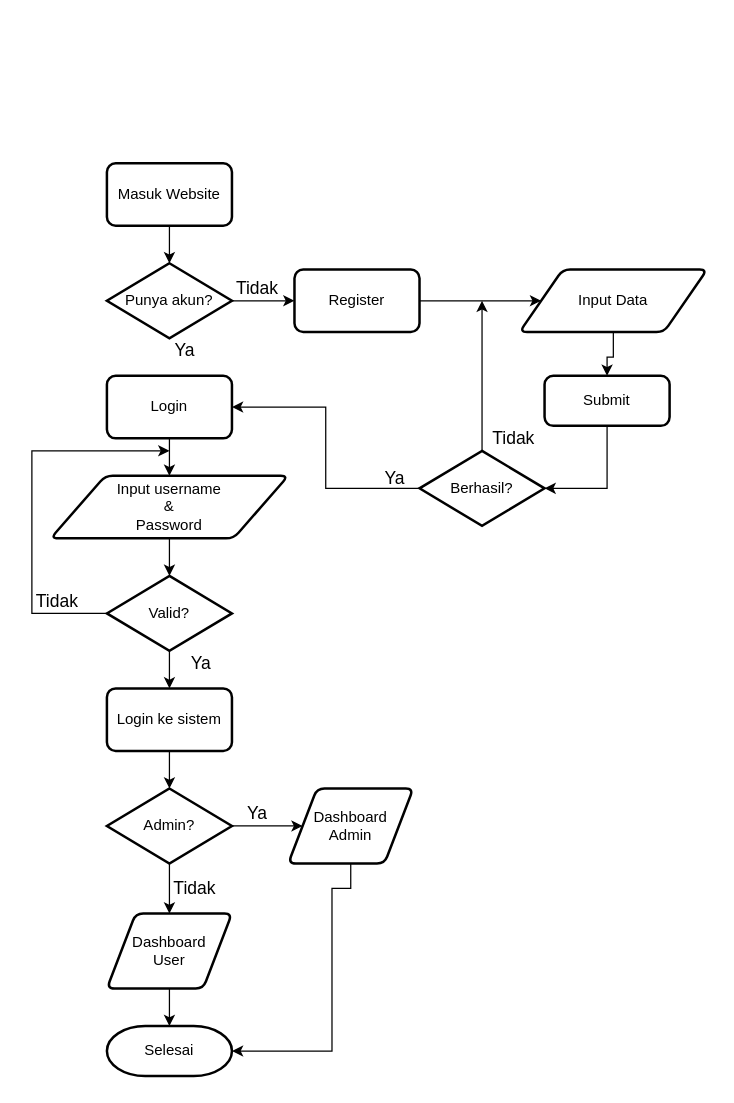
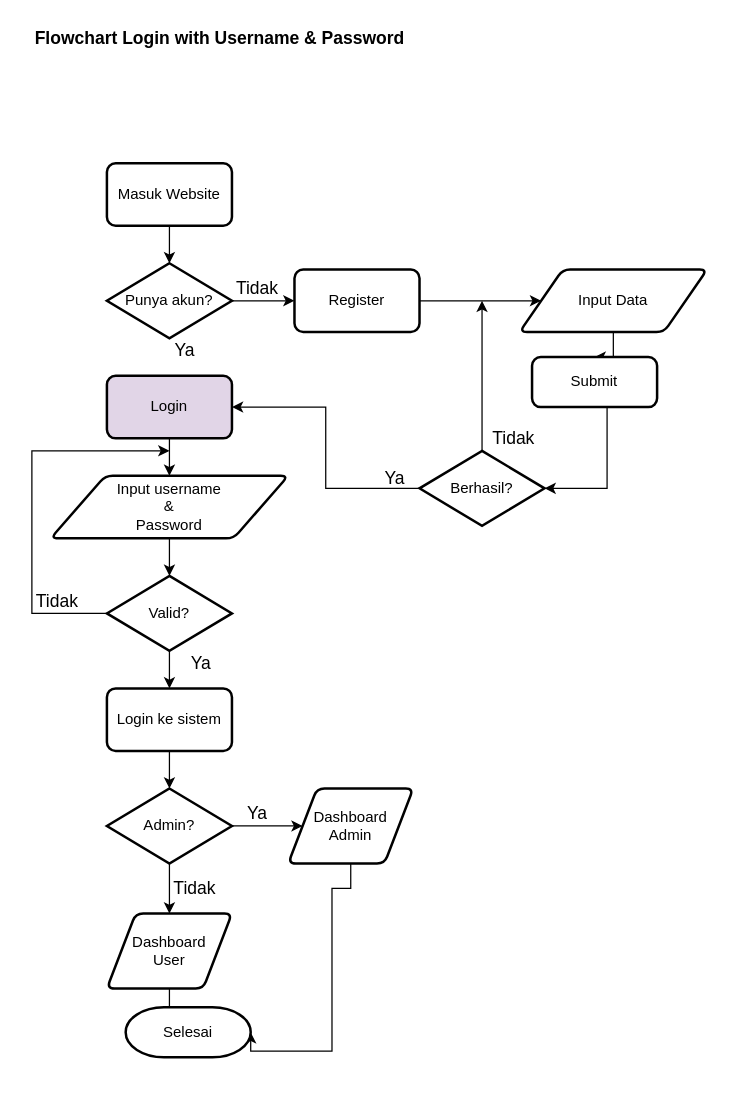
node "Flowchart Login with Username & Password": added
node "Submit": moved (607, 401) -> (594, 382)
node "Login": fillcolor #ffffff -> #e1d5e7
node "Selesai": moved (169, 1051) -> (188, 1032)
